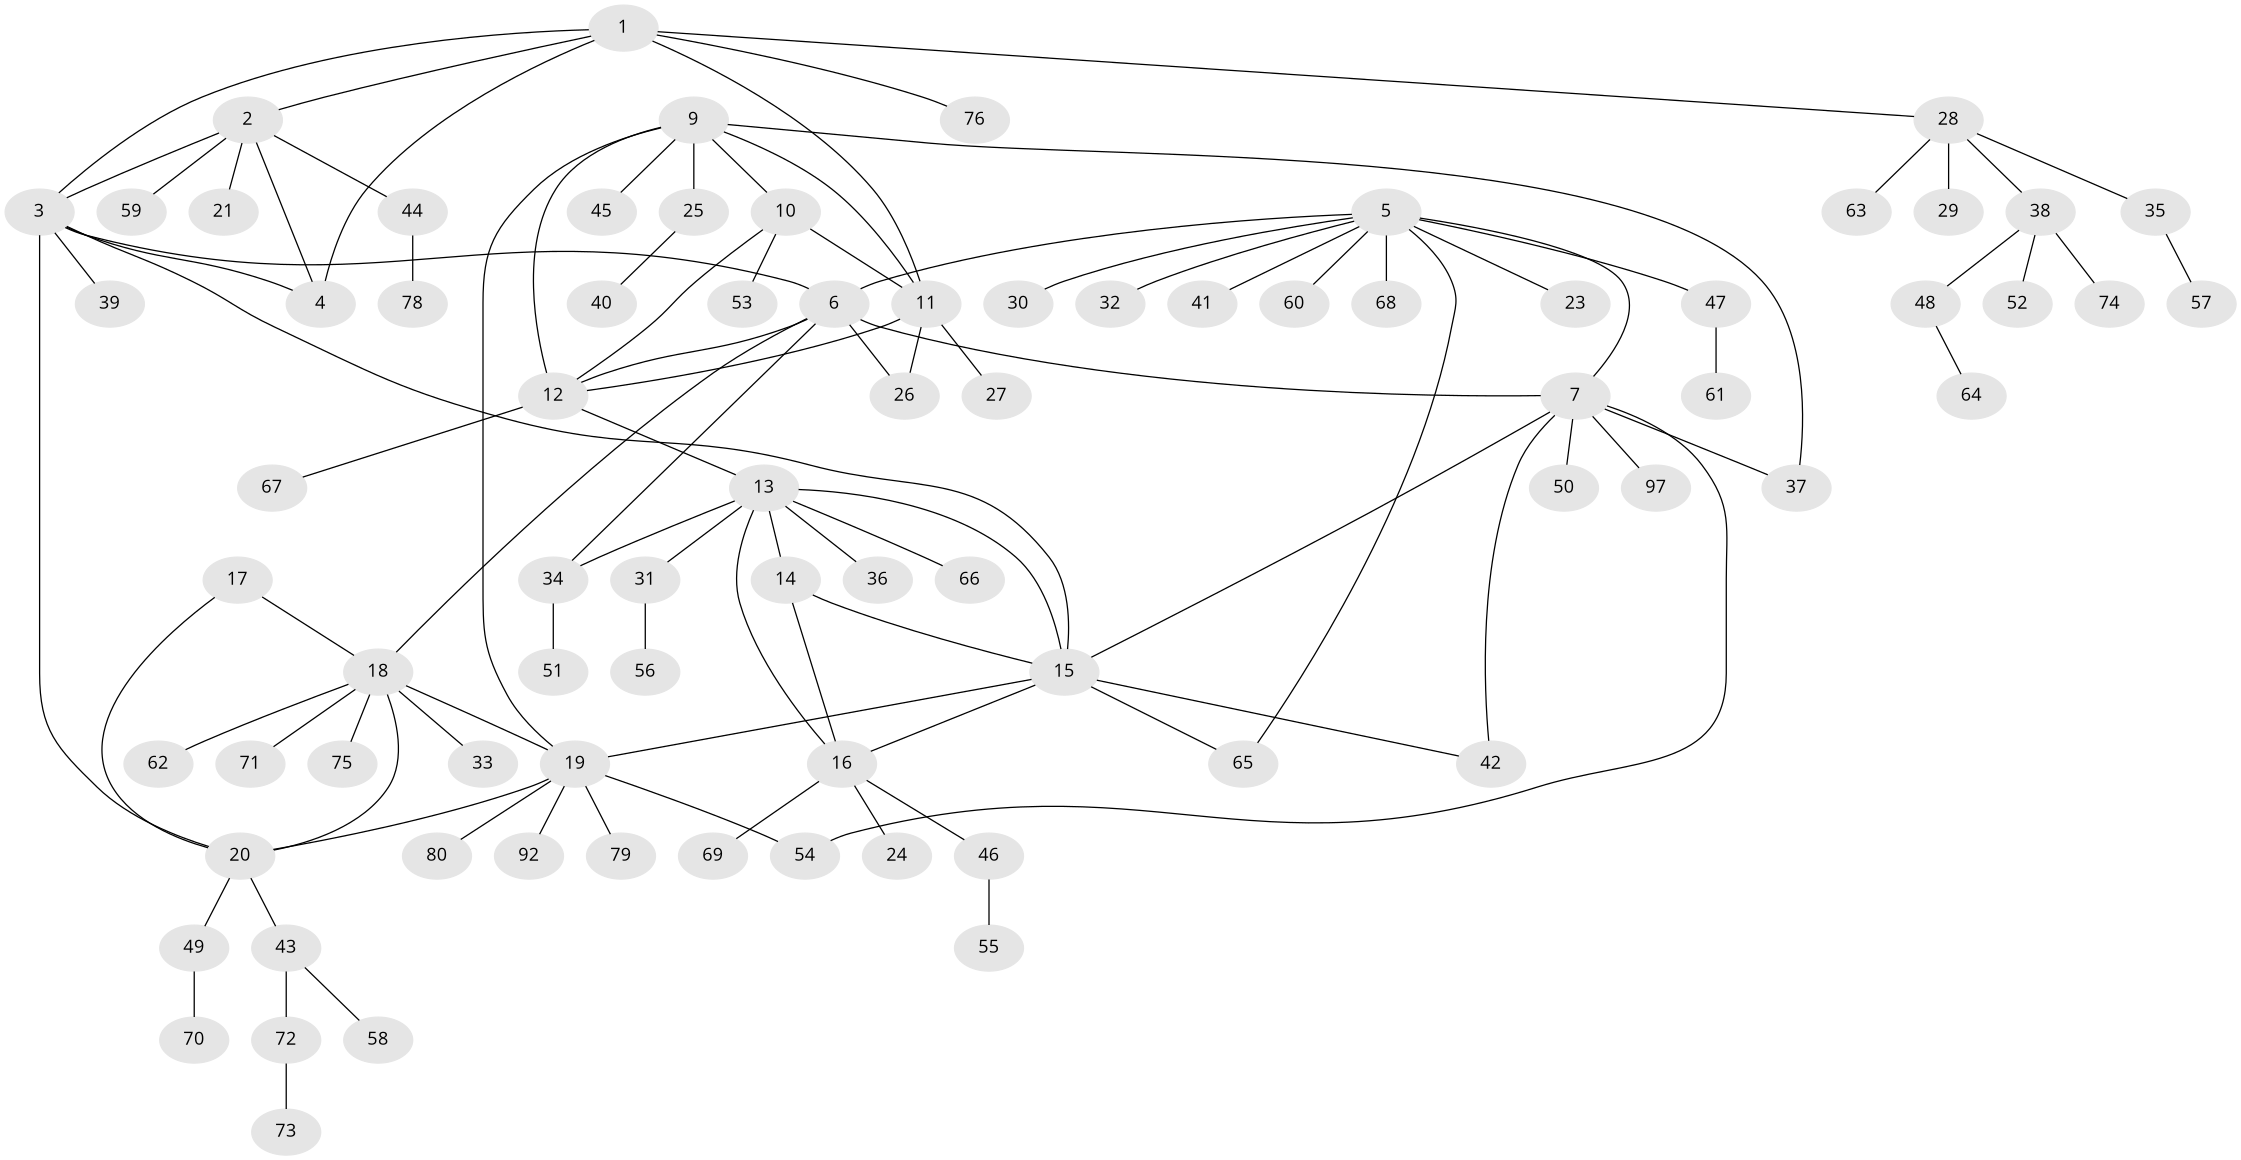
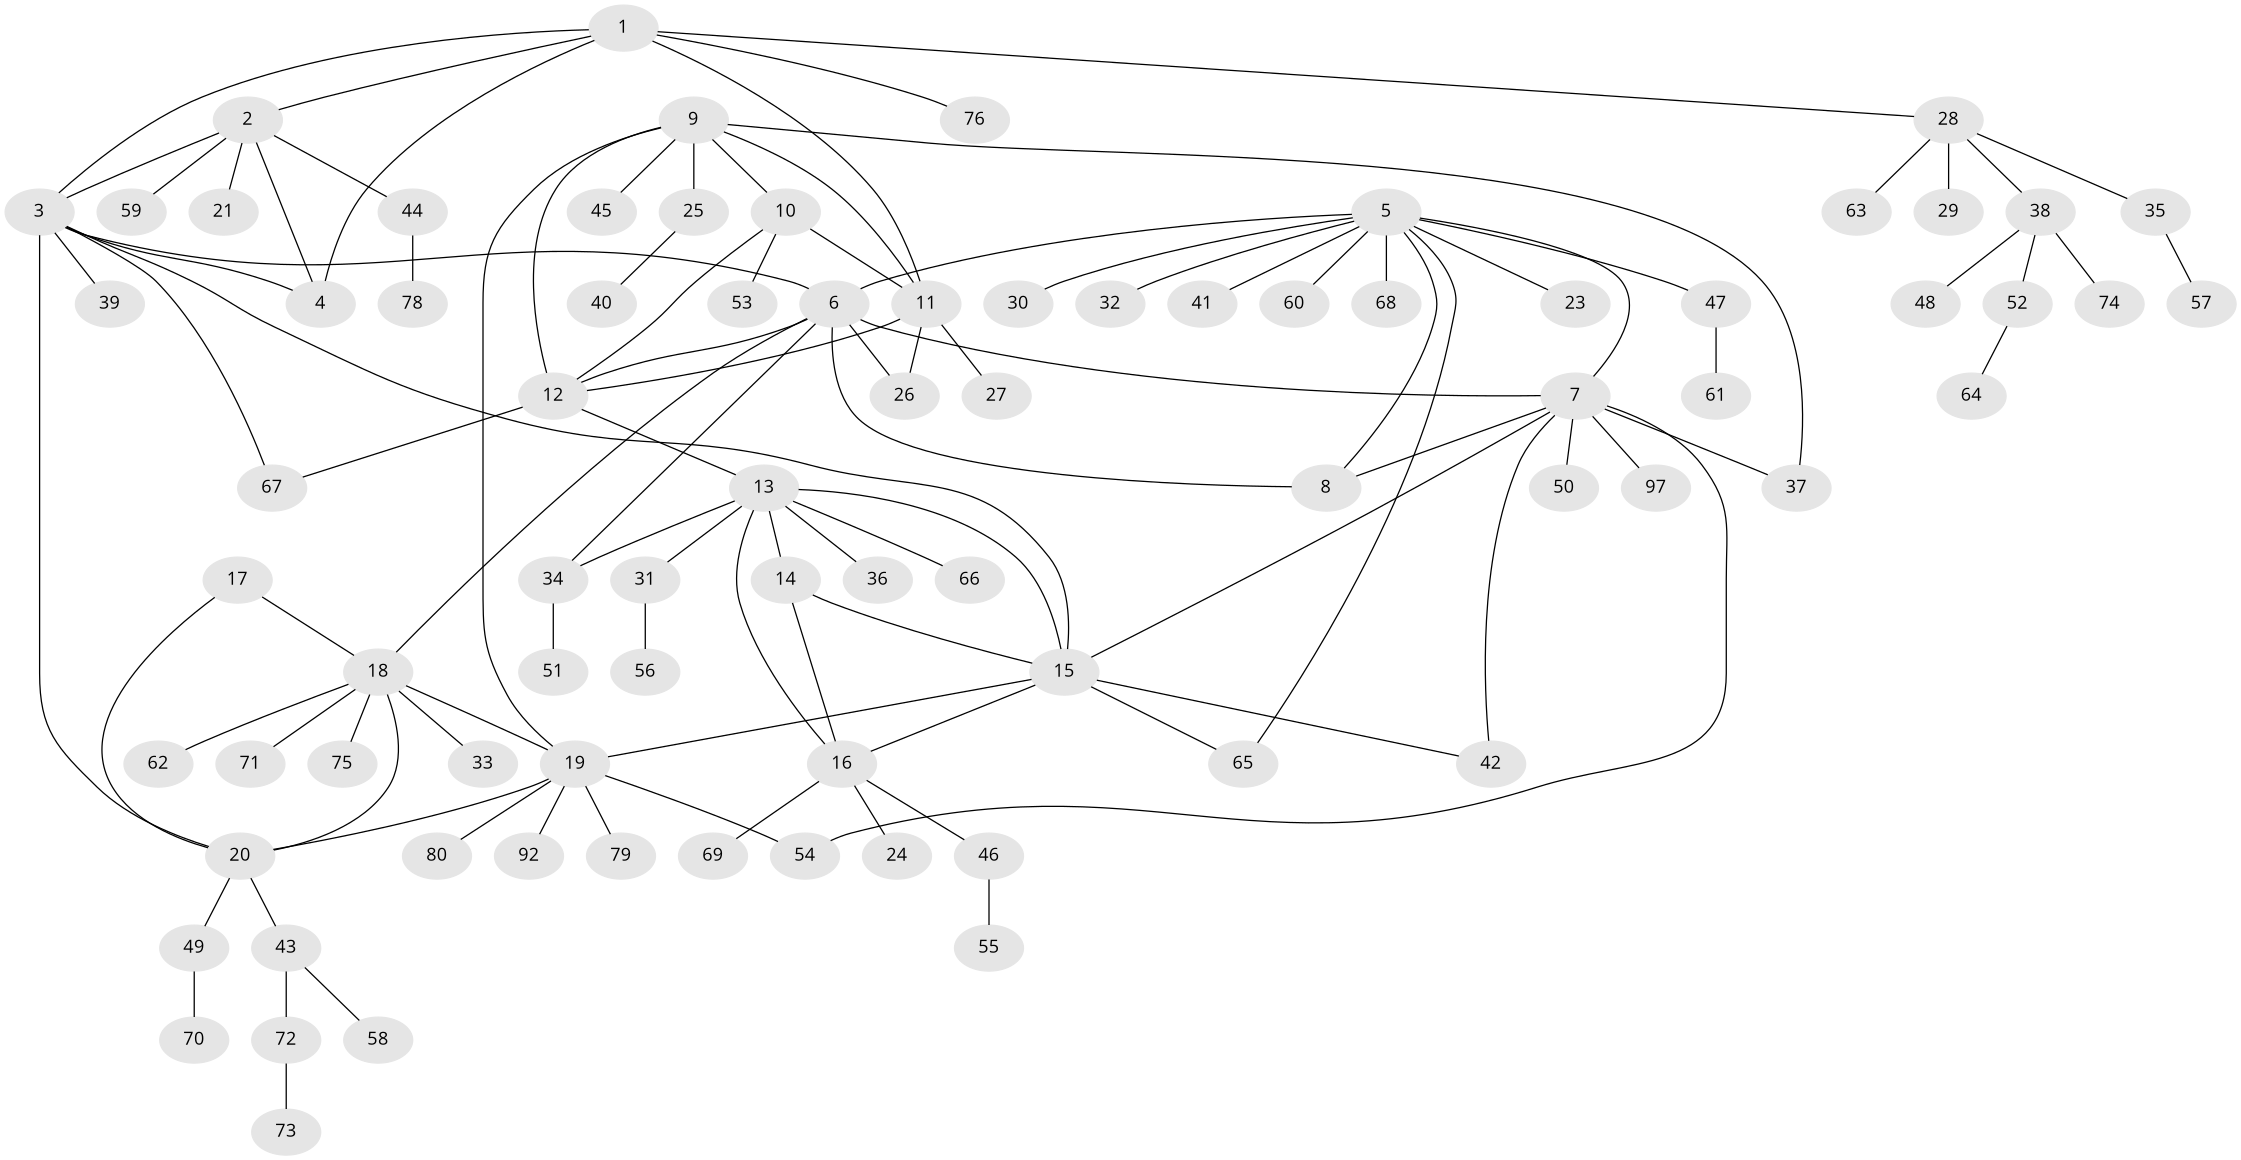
edge "3" -- "67": added
edge "48" -- "64": now "52" -- "64"
node "8": added
